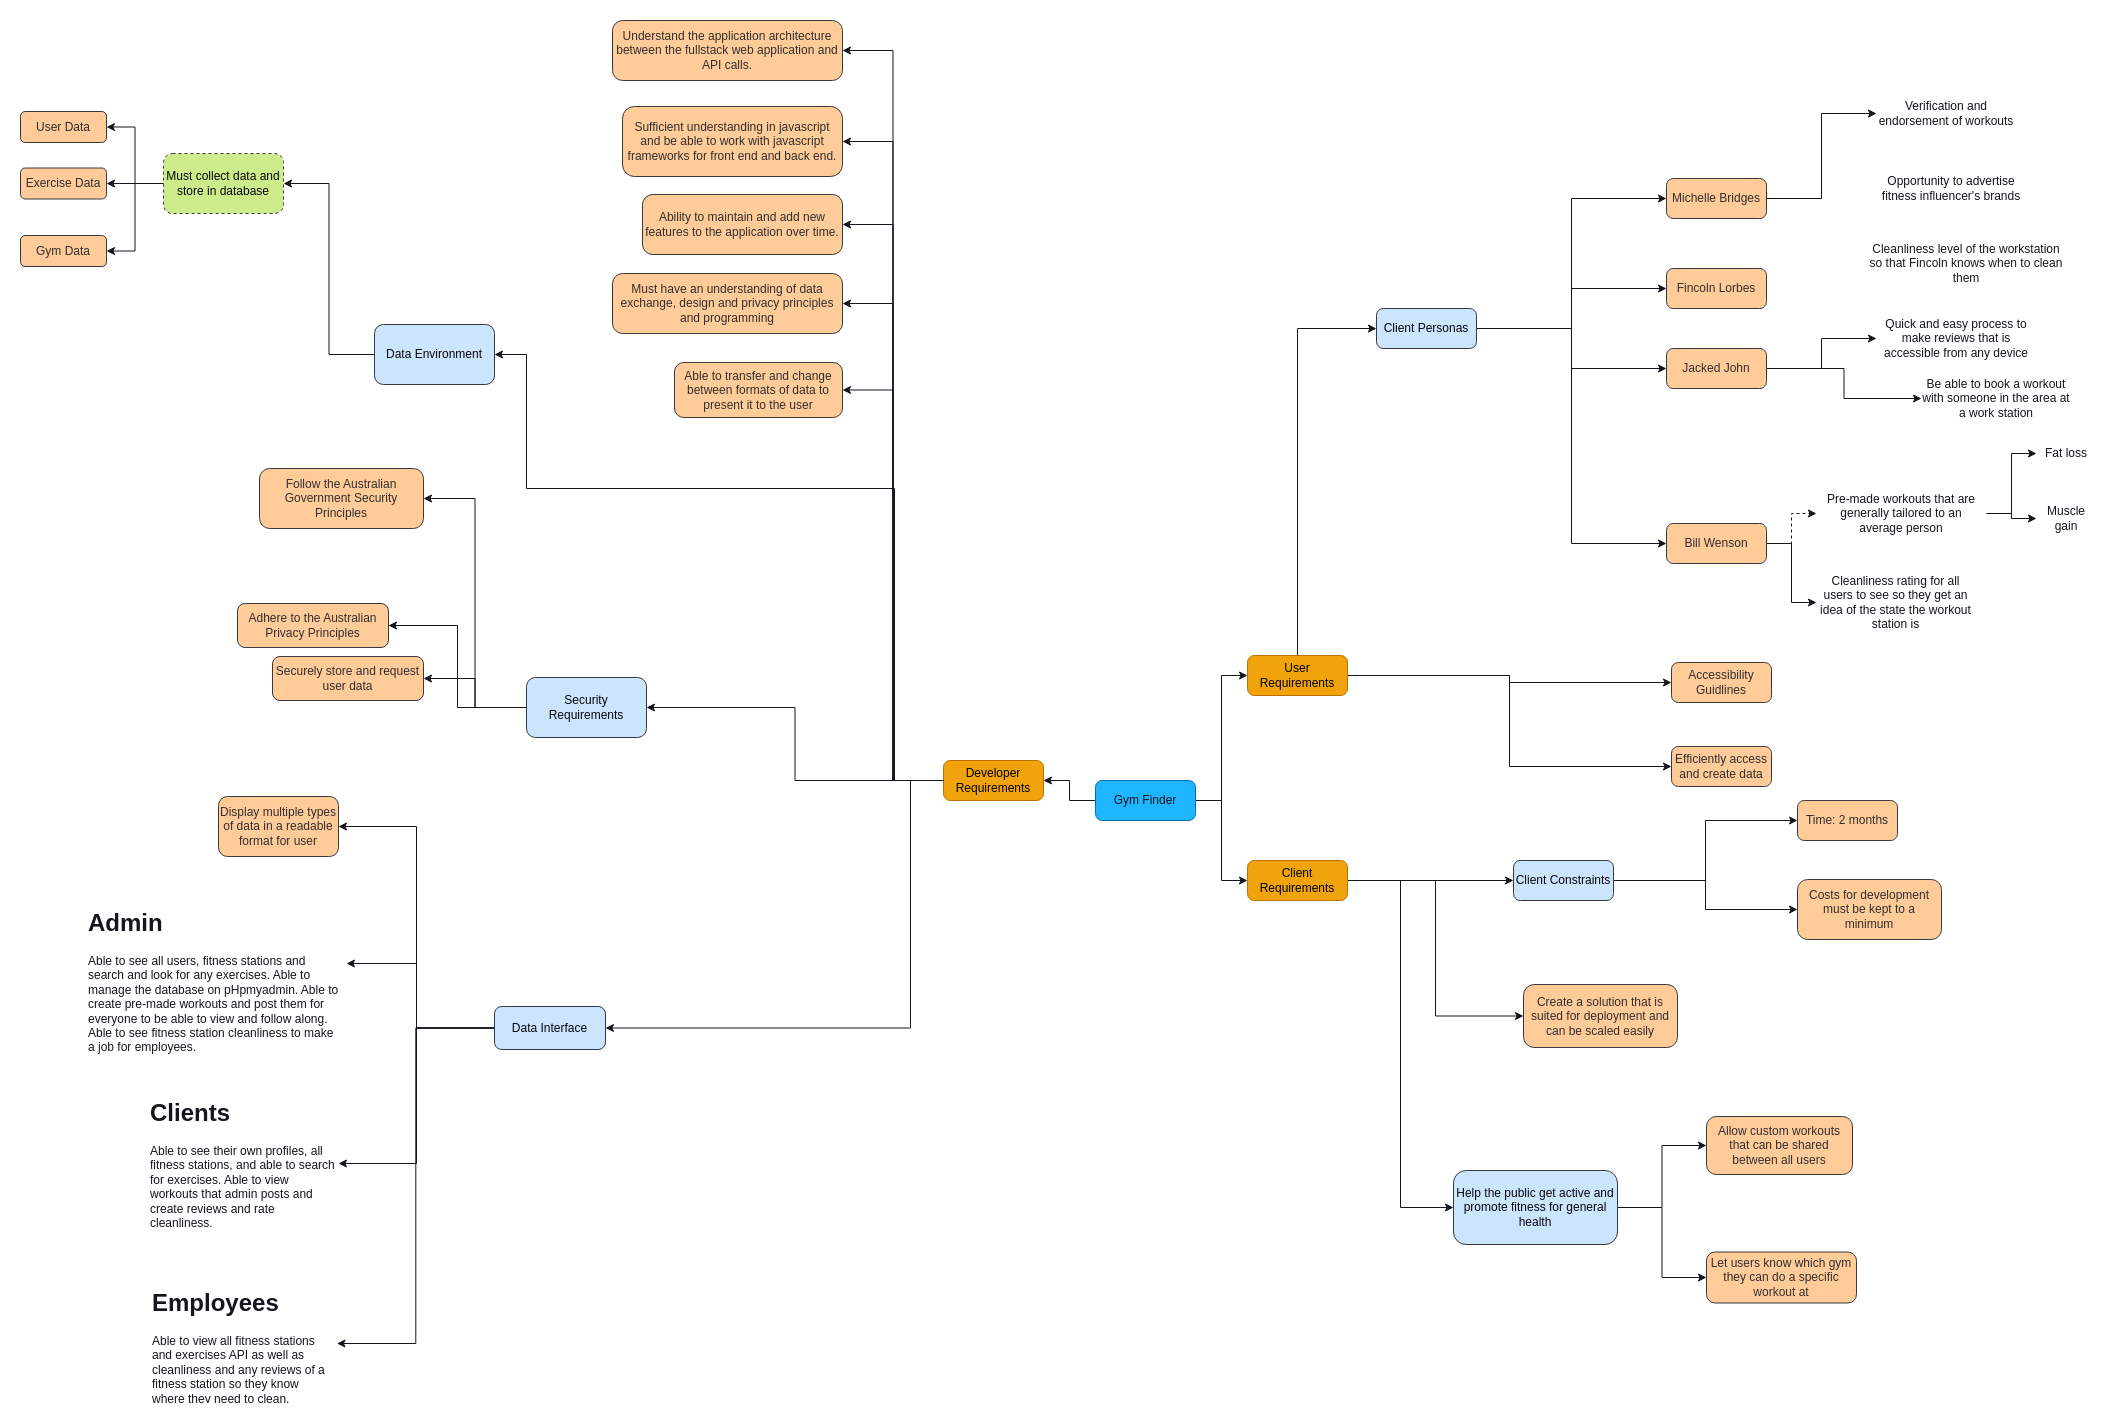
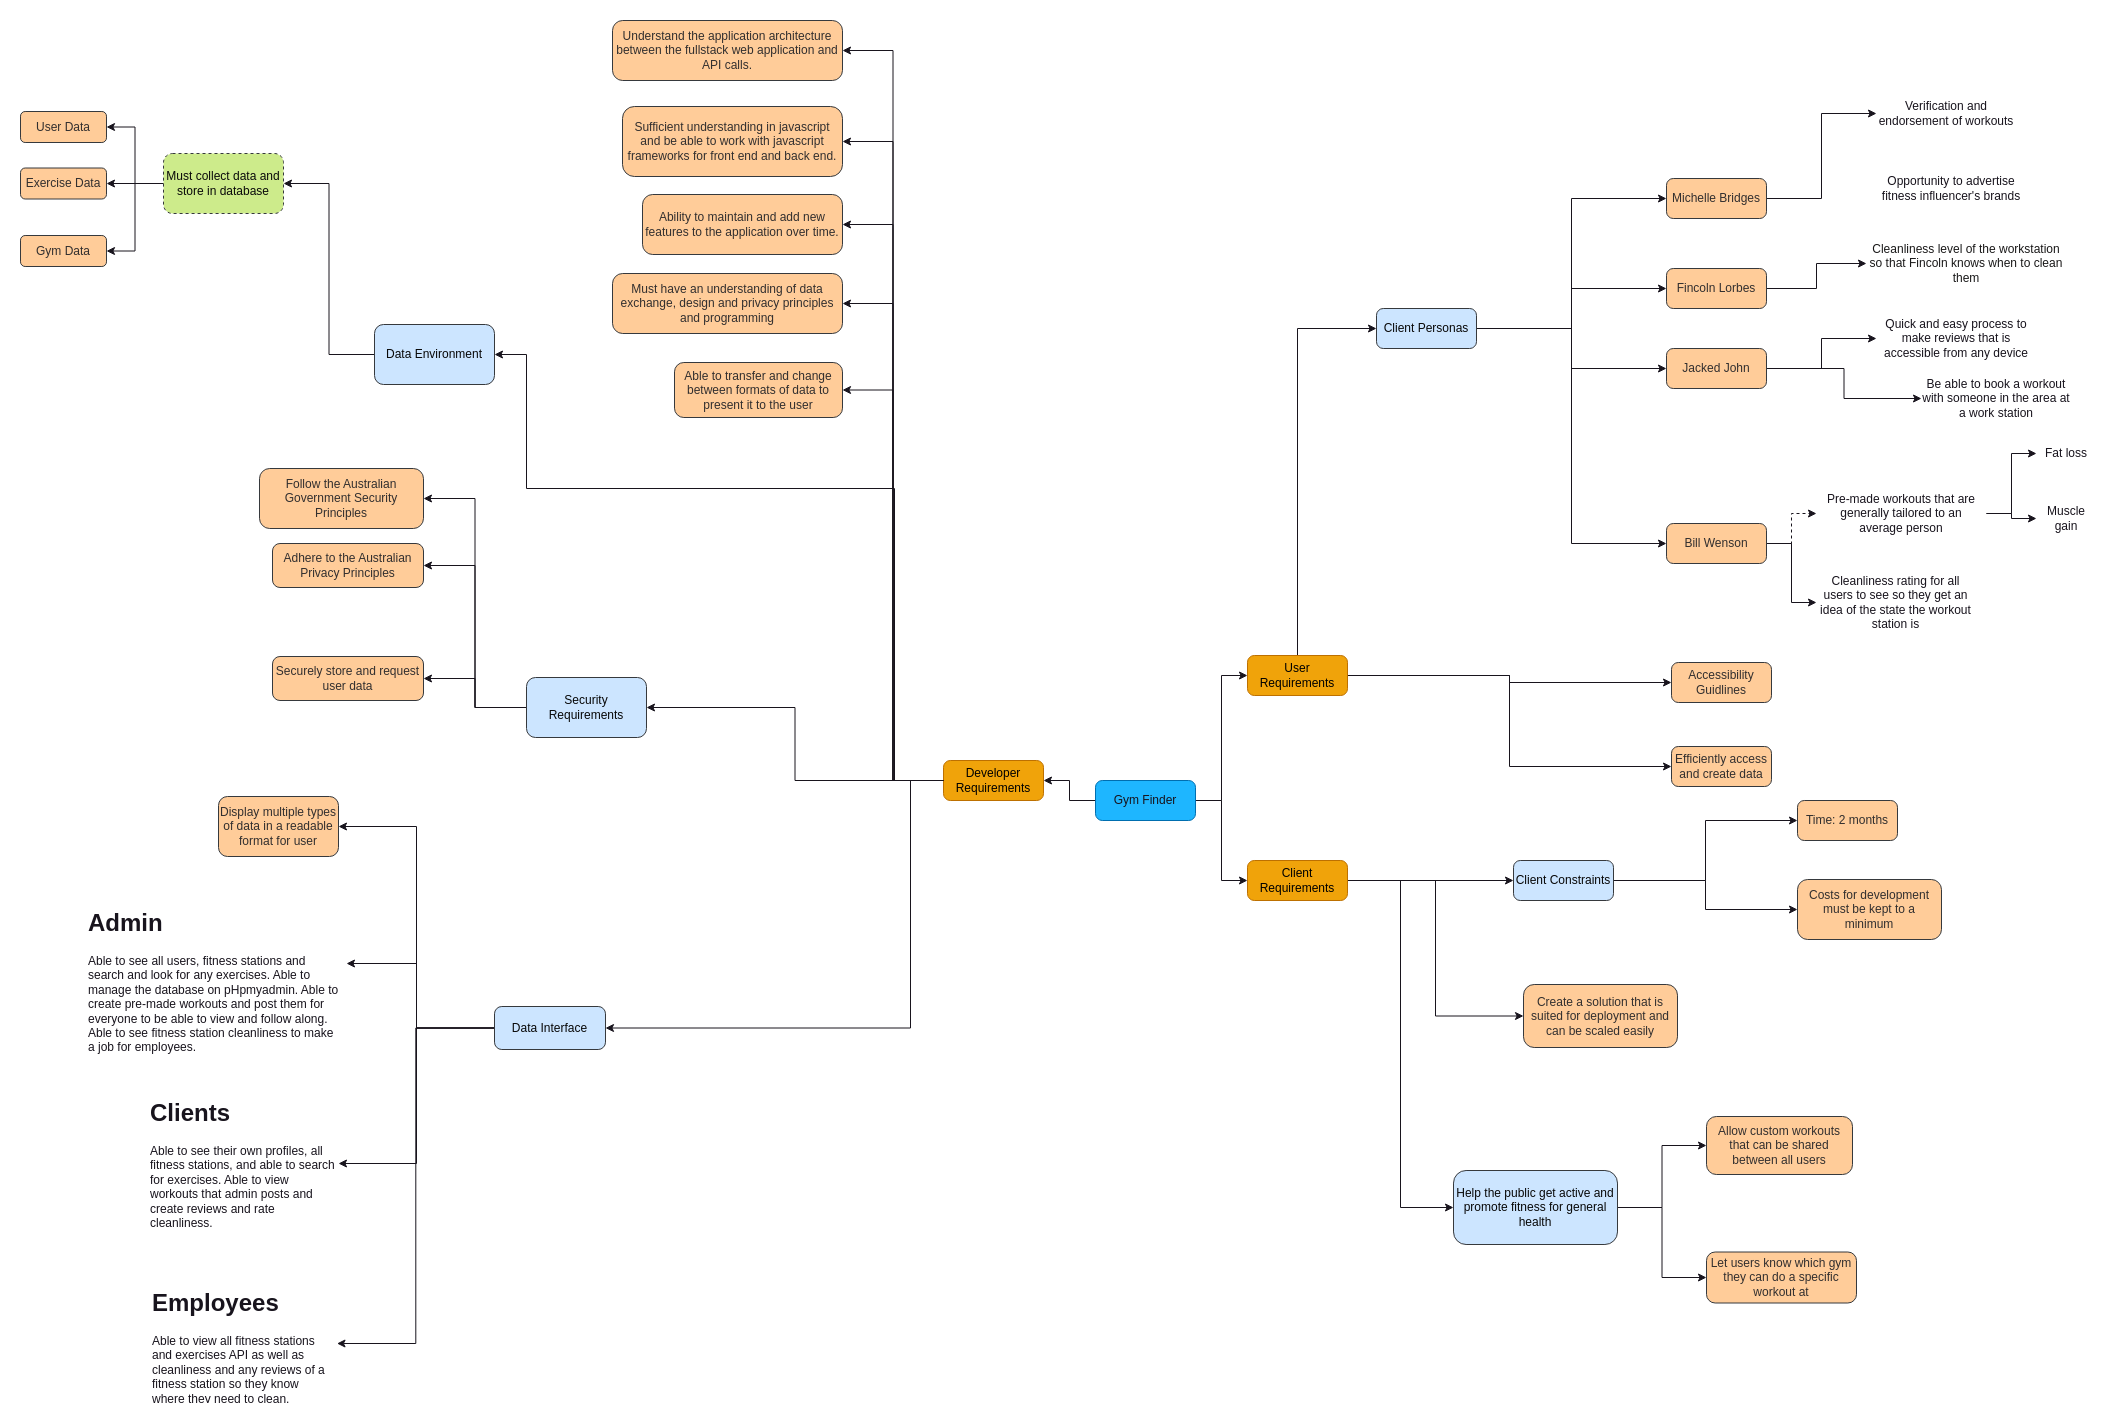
edge "Fincoln Lorbes" -> "Cleanliness level of the workstation so that Fincoln knows when to clean them": added
node "Adhere to the Australian Privacy Principles": moved (313, 626) -> (348, 566)
